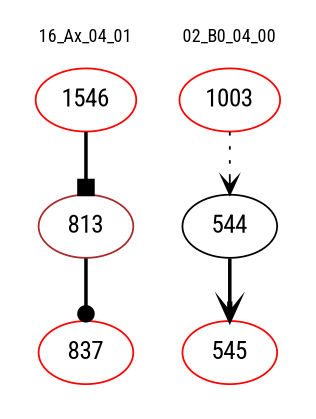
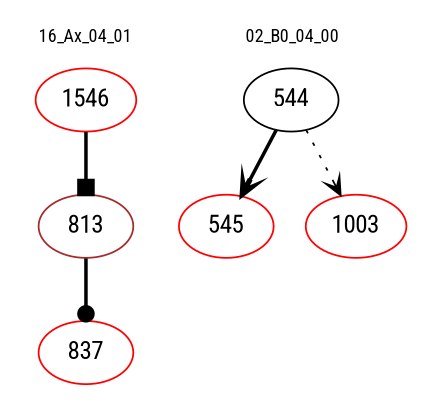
edge "1003" -> "544": reversed
